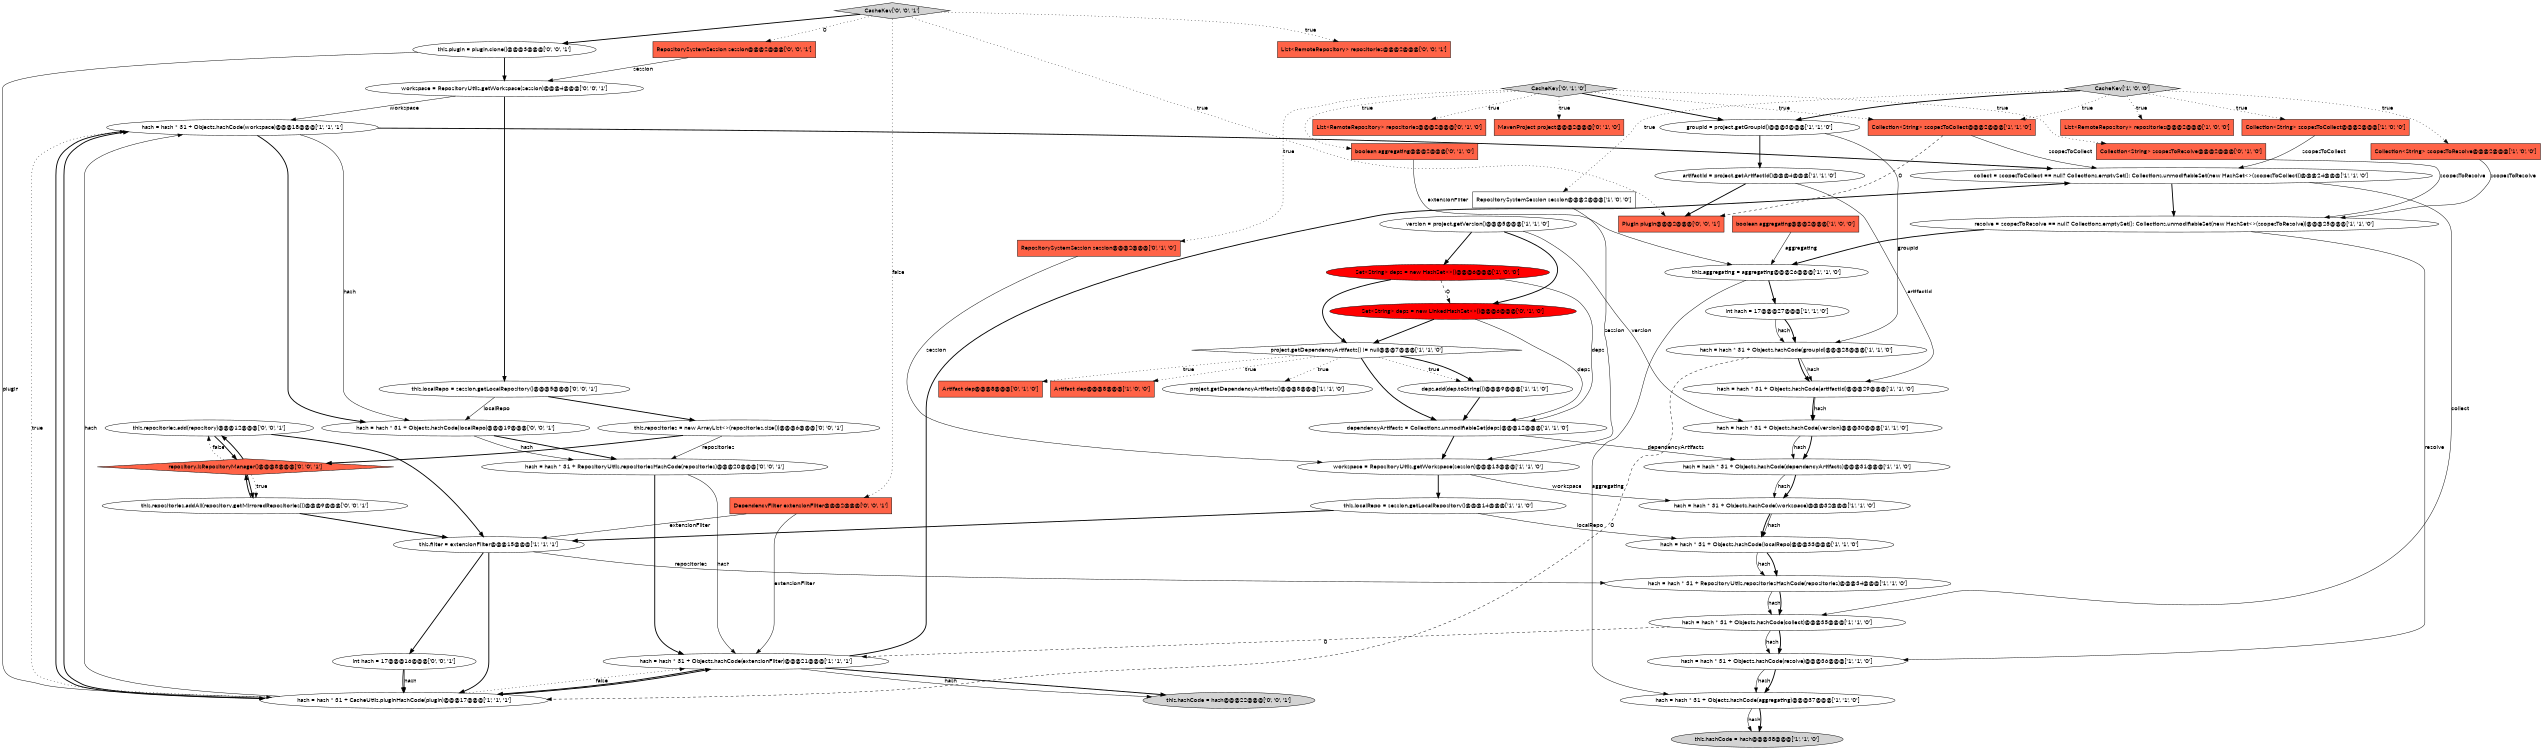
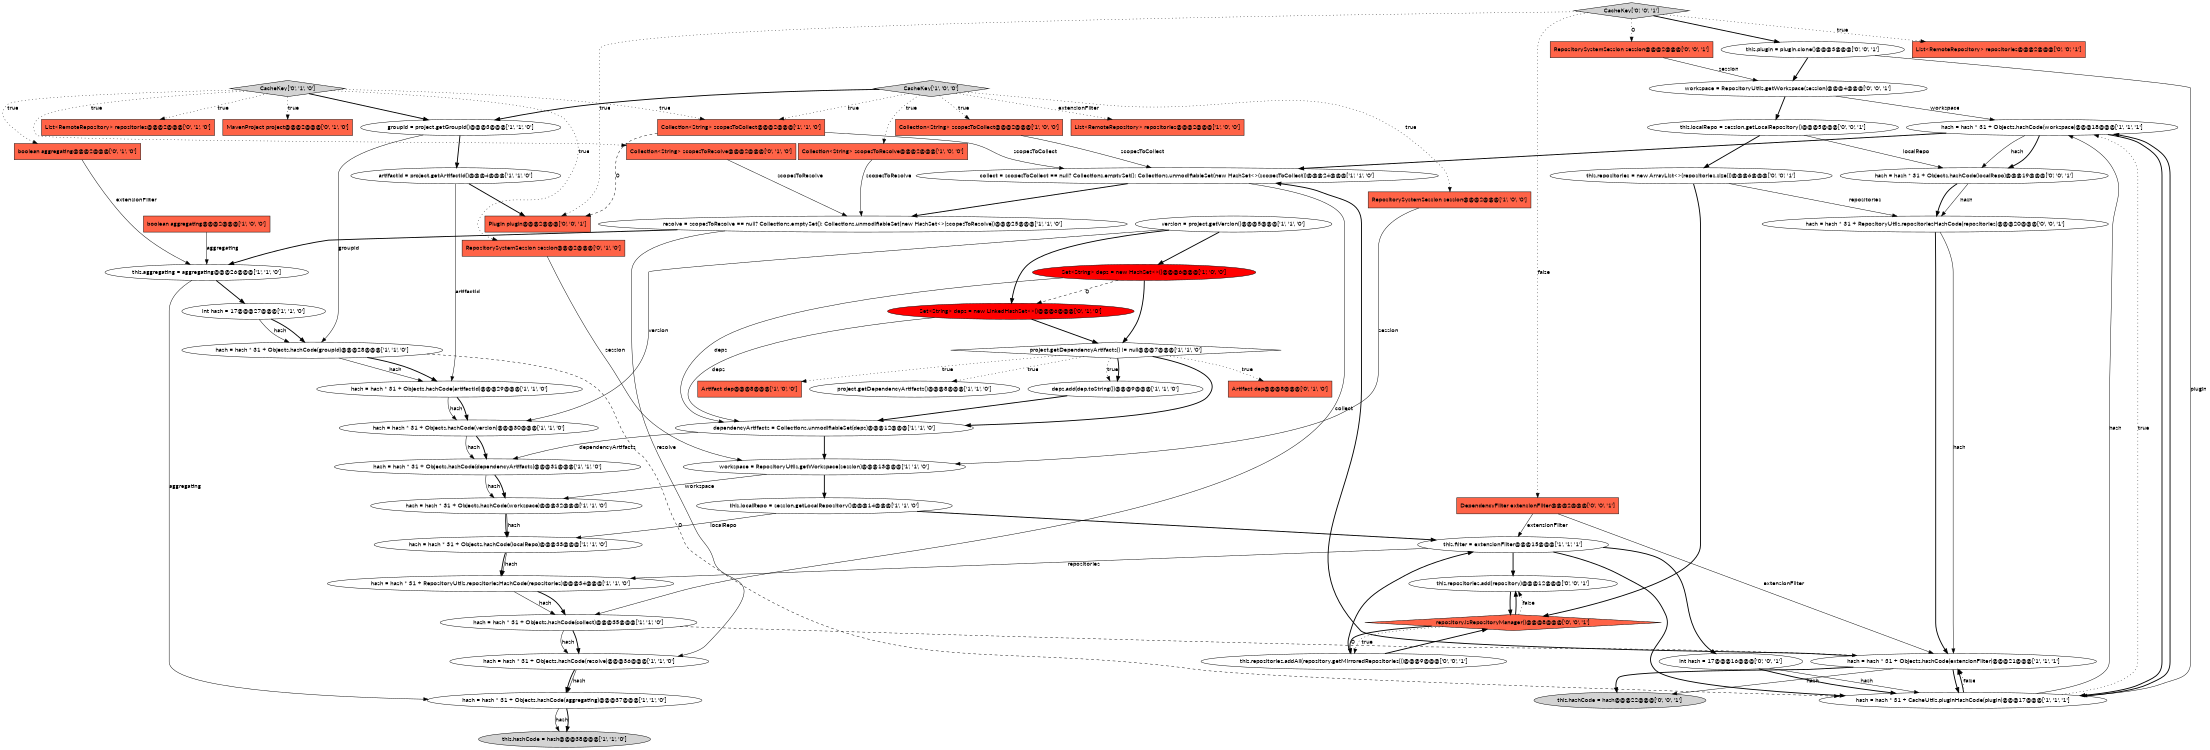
edge "CacheKey['1', '0', '0']" -> "List<RemoteRepository> repositories@@@2@@@['1', '0', '0']": label "true" -> "extensionFilter"
node "RepositorySystemSession session@@@2@@@['1', '0', '0']": fillcolor white -> tomato
edge "this.repositories.add(repository)@@@12@@@['0', '0', '1']" -> "this.filter = extensionFilter@@@15@@@['1', '1', '1']": reversed
